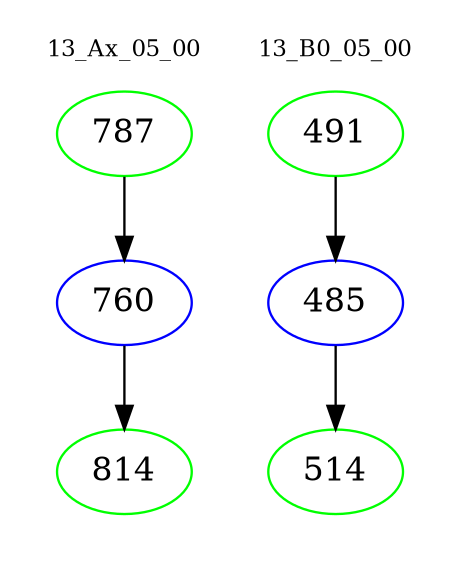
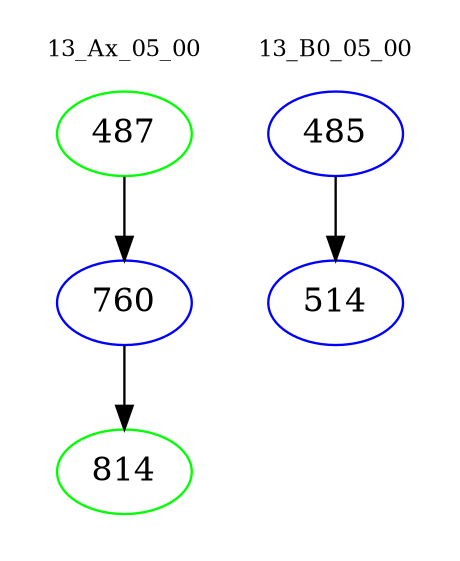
node "787": label "787" -> "487"
node "491": removed
node "514": color green -> blue
